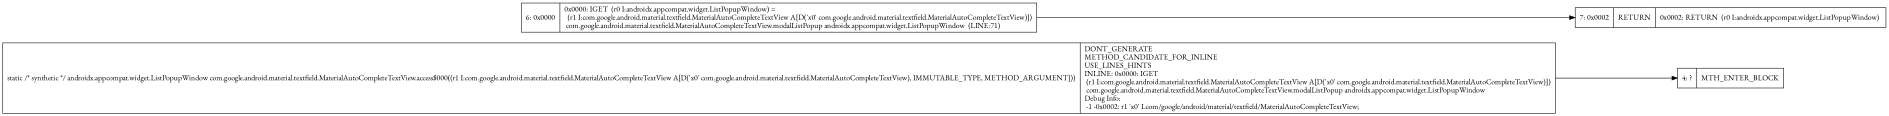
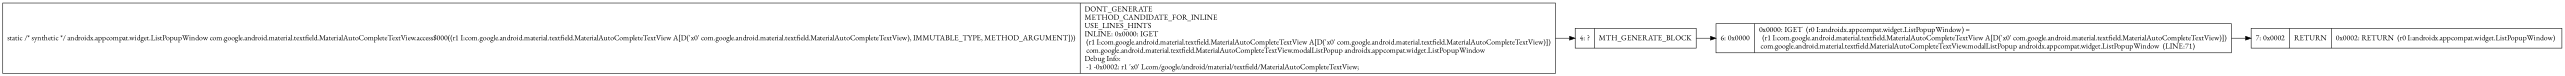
edge "4: ?" -> "6: 0x0000": added
node "4: ?": text "MTH_ENTER_BLOCK" -> "MTH_GENERATE_BLOCK"
